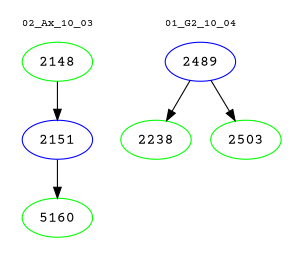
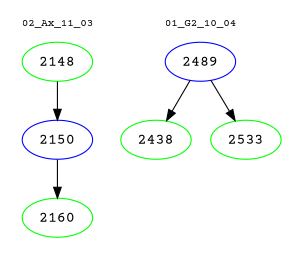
cluster "02_Ax_10_03": label "02_Ax_10_03" -> "02_Ax_11_03"
node "2151": label "2151" -> "2150"
node "2238": label "2238" -> "2438"
node "2503": label "2503" -> "2533"
node "5160": label "5160" -> "2160"
